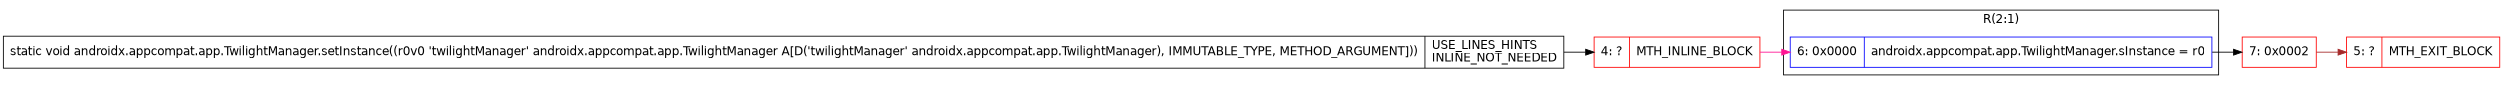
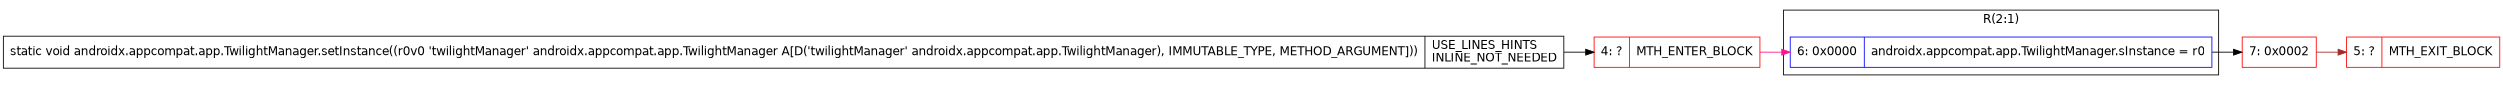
node "4: ?": text "MTH_INLINE_BLOCK" -> "MTH_ENTER_BLOCK"
